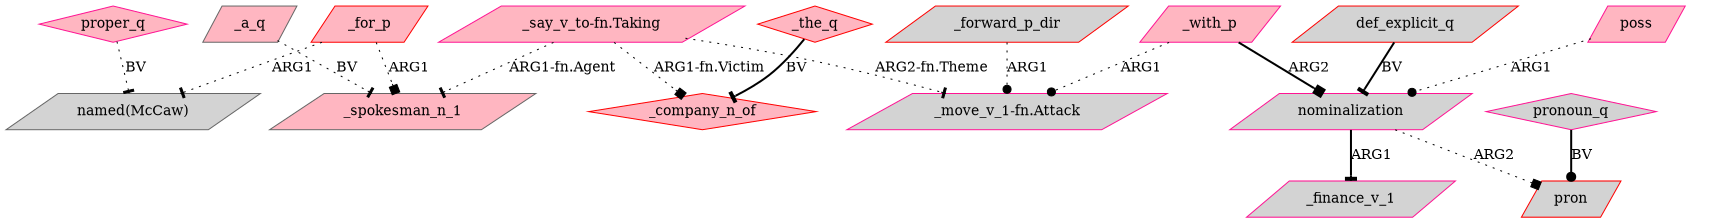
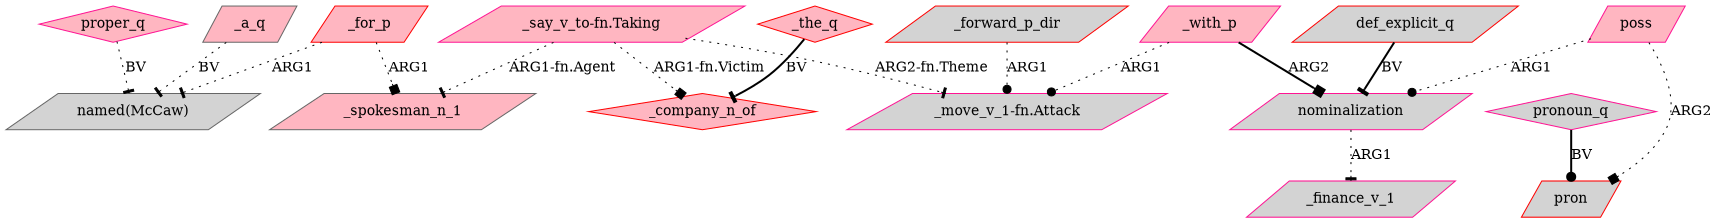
edge "_a_q" -> "_spokesman_n_1": now "_a_q" -> "named(McCaw)"
edge "nominalization" -> "_finance_v_1": style bold -> dotted
edge "nominalization" -> "pron": now "poss" -> "pron"
